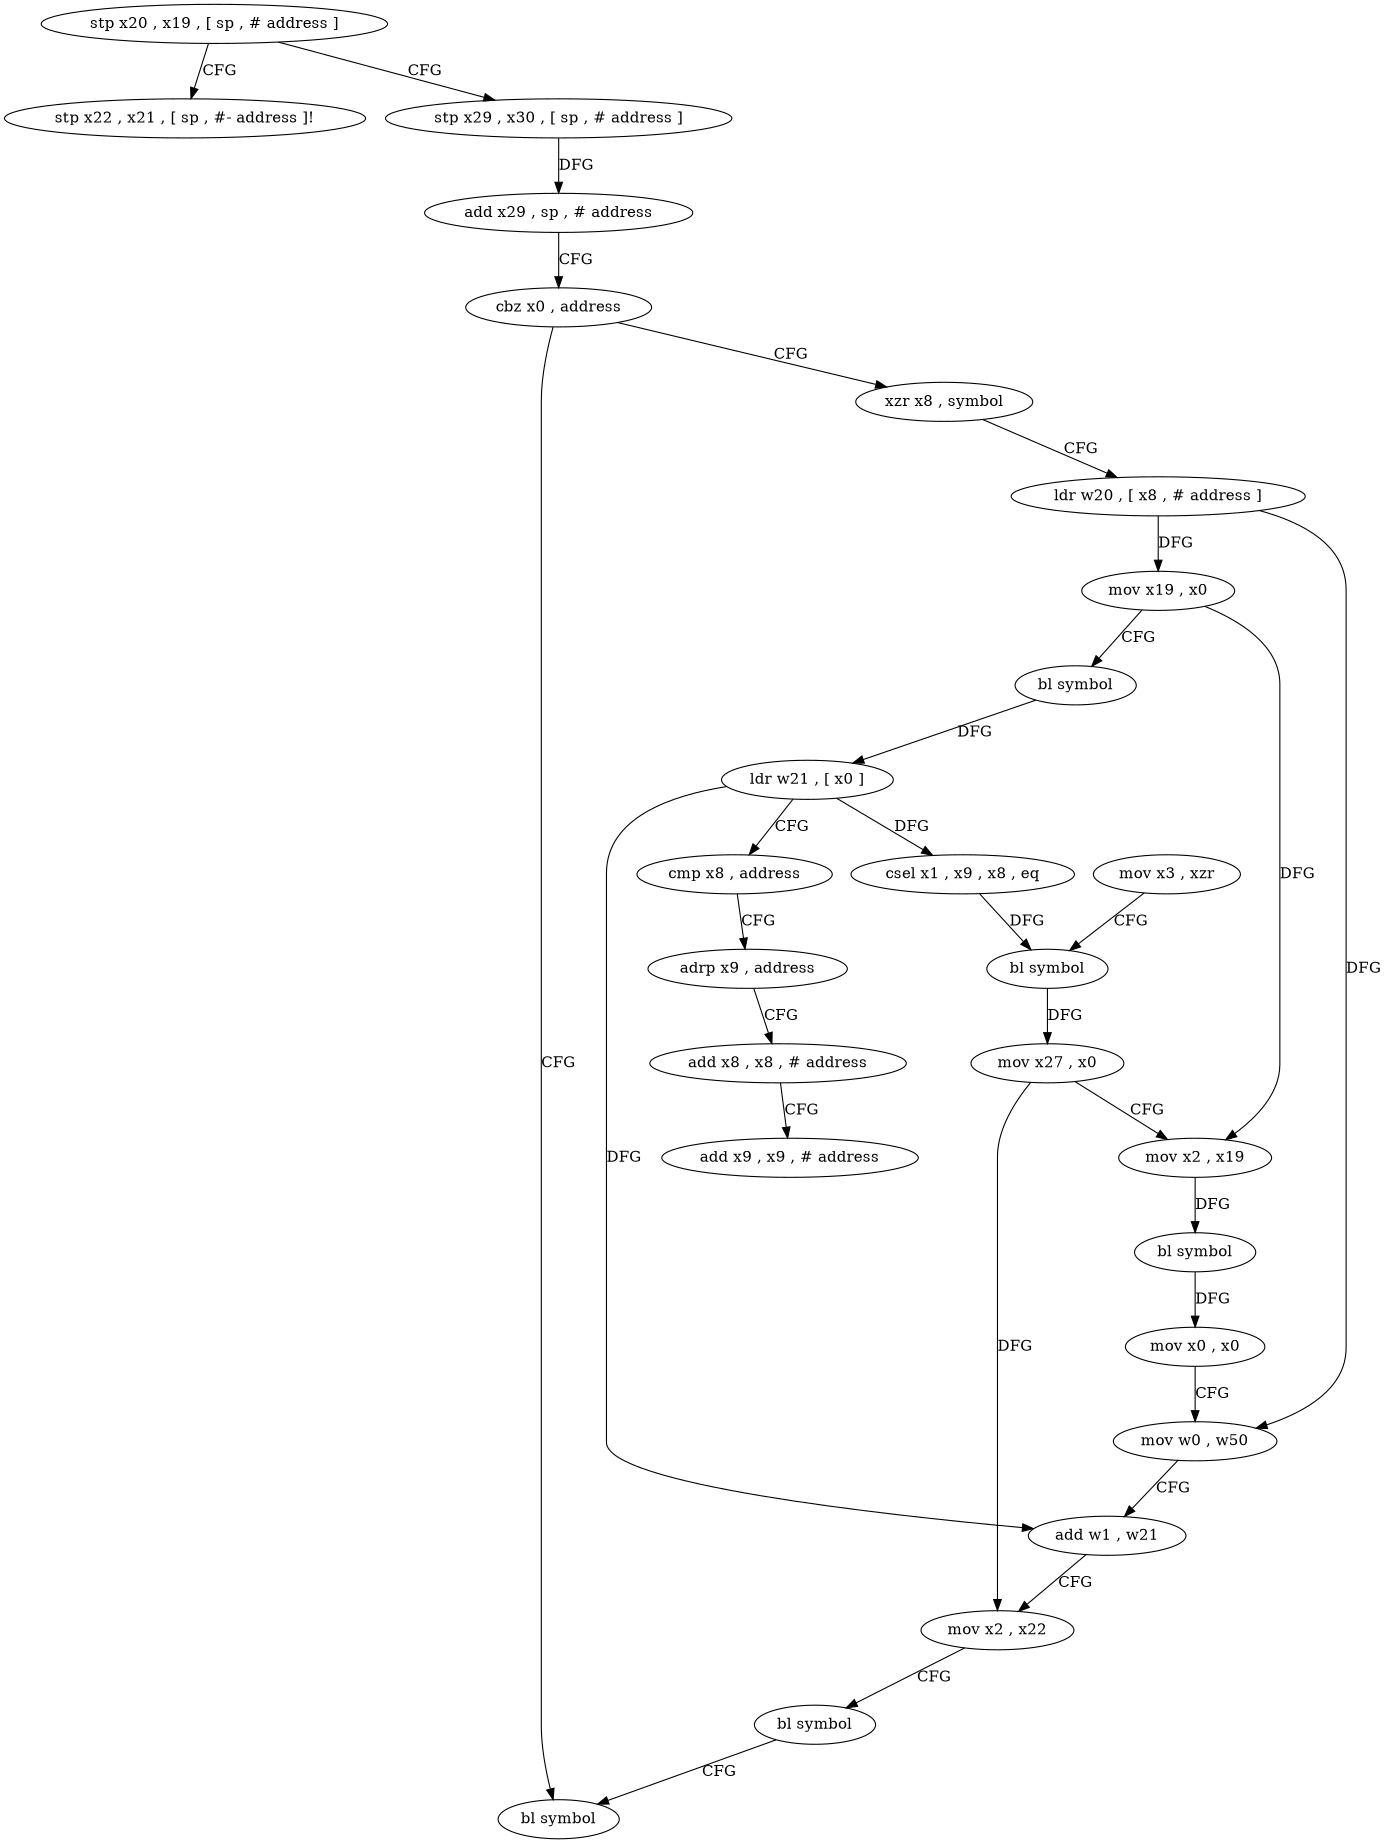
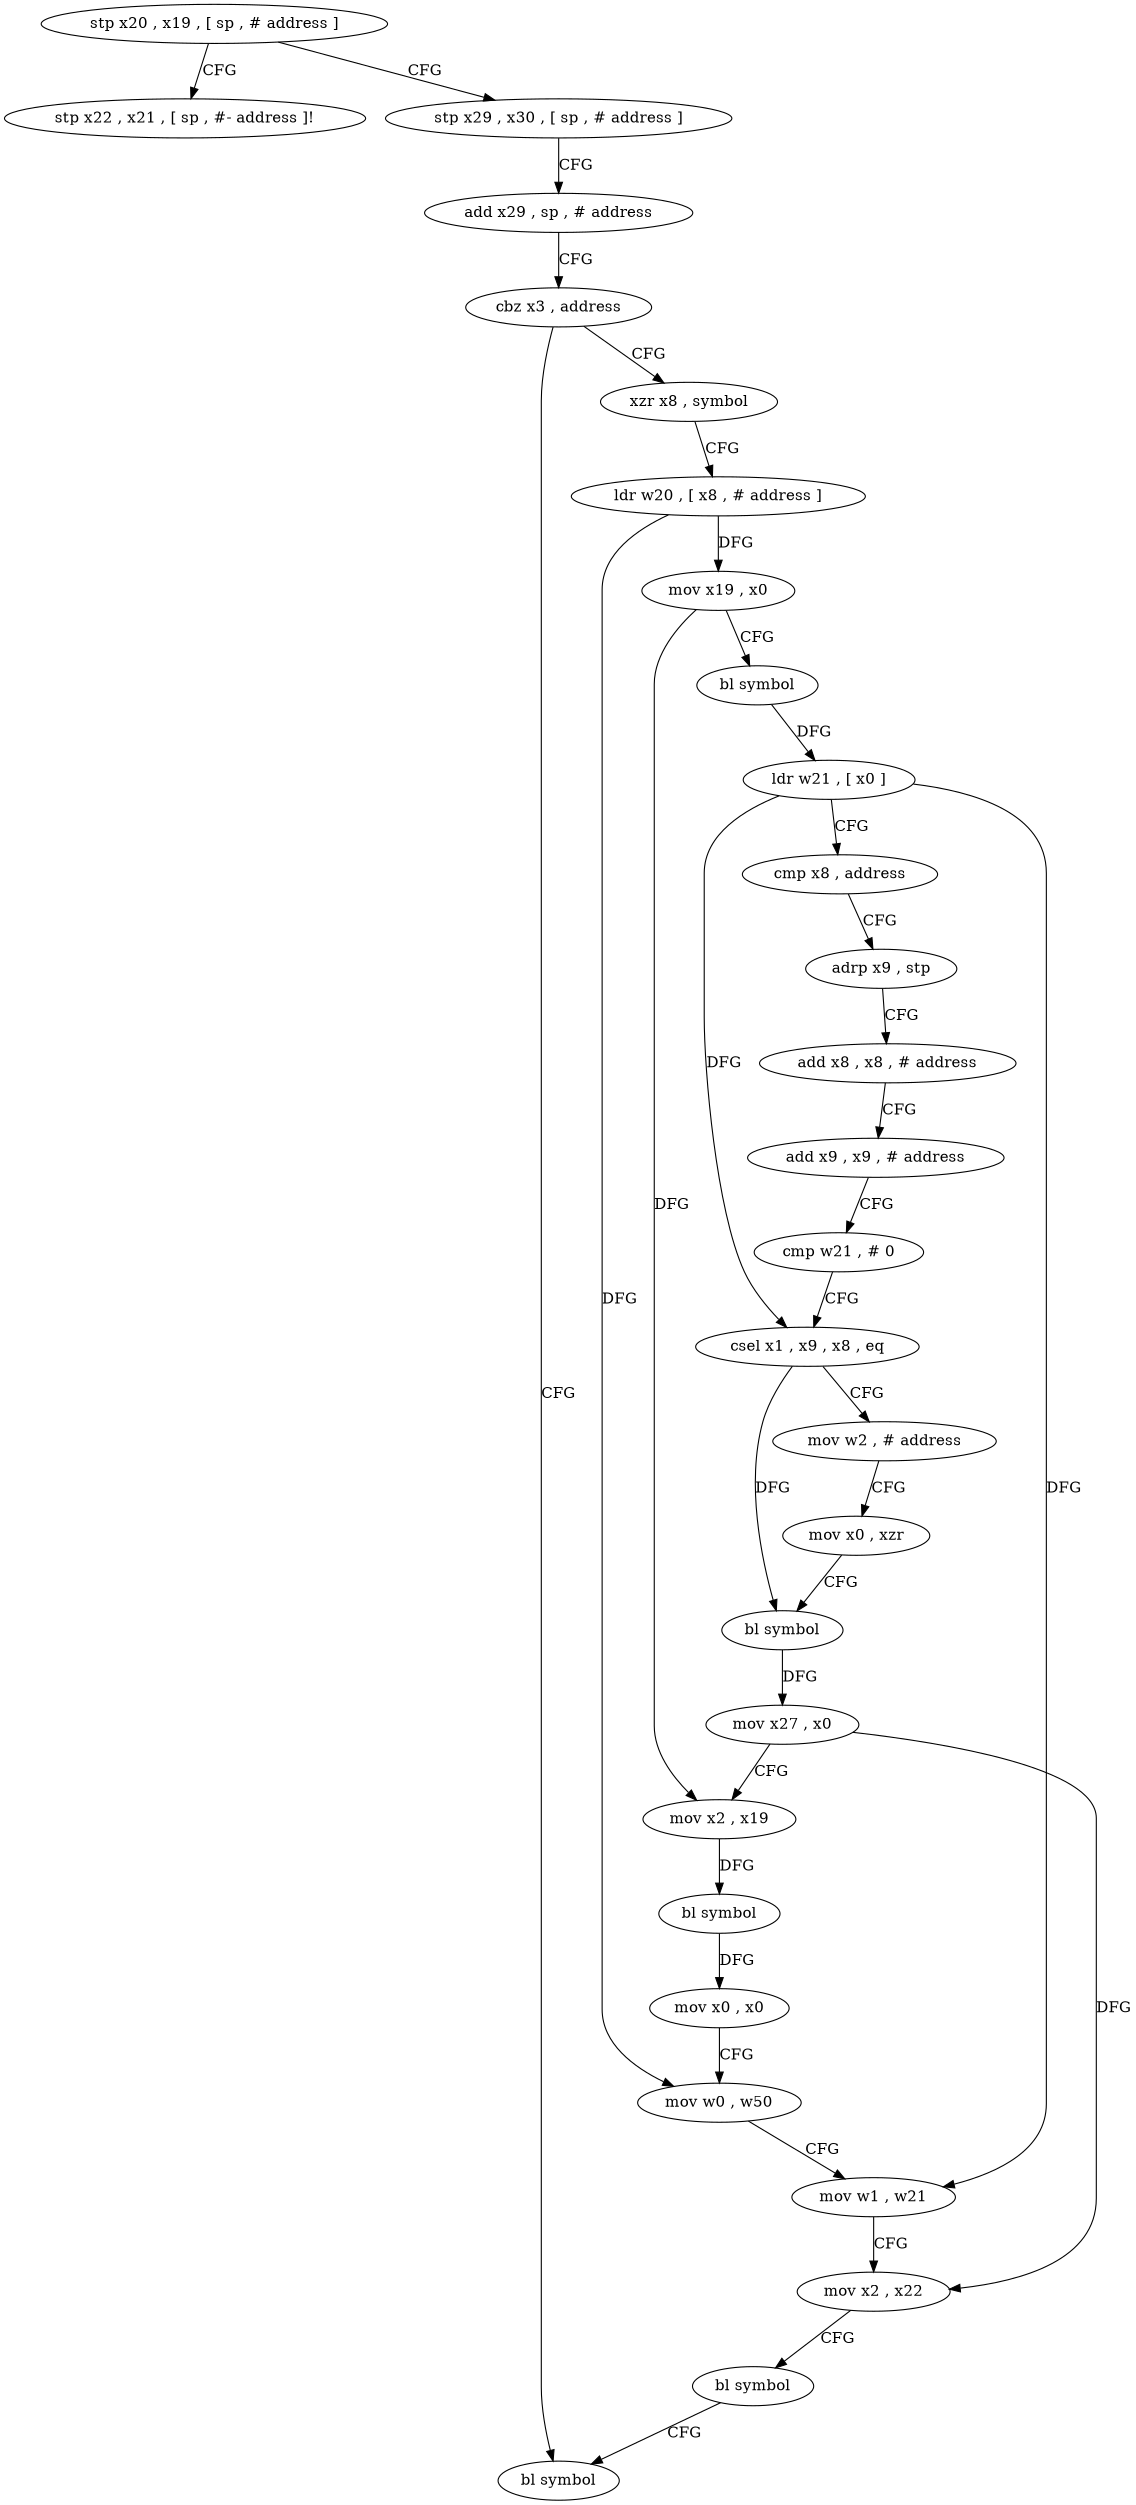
edge "stp x29 , x30 , [ sp , # address ]" -> "add x29 , sp , # address": label "DFG" -> "CFG"
node "cbz x0 , address": label "cbz x0 , address" -> "cbz x3 , address"
node "mov x3 , xzr": label "mov x3 , xzr" -> "mov x0 , xzr"
node "adrp x9 , address": label "adrp x9 , address" -> "adrp x9 , stp"
node "cmp w21 , # 0": added
node "mov w2 , # address": added
node "add w1 , w21": label "add w1 , w21" -> "mov w1 , w21"
